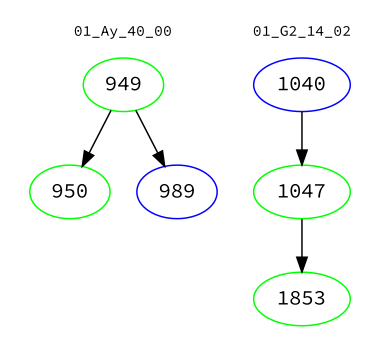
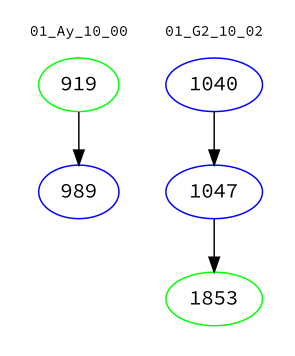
cluster "01_Ay_40_00": label "01_Ay_40_00" -> "01_Ay_10_00"
cluster "01_G2_14_02": label "01_G2_14_02" -> "01_G2_10_02"
node "949": label "949" -> "919"
node "950": removed
node "1047": color green -> blue
